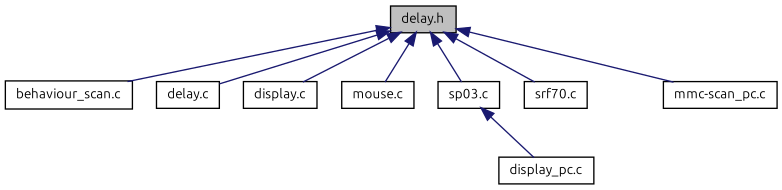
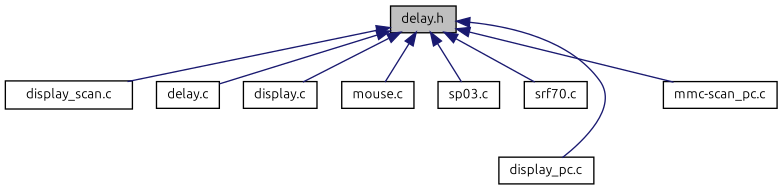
node "behaviour_scan.c": label "behaviour_scan.c" -> "display_scan.c"
edge "display_pc.c" -> "sp03.c": now "display_pc.c" -> "delay.h"
